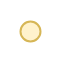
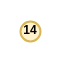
node "14": added
